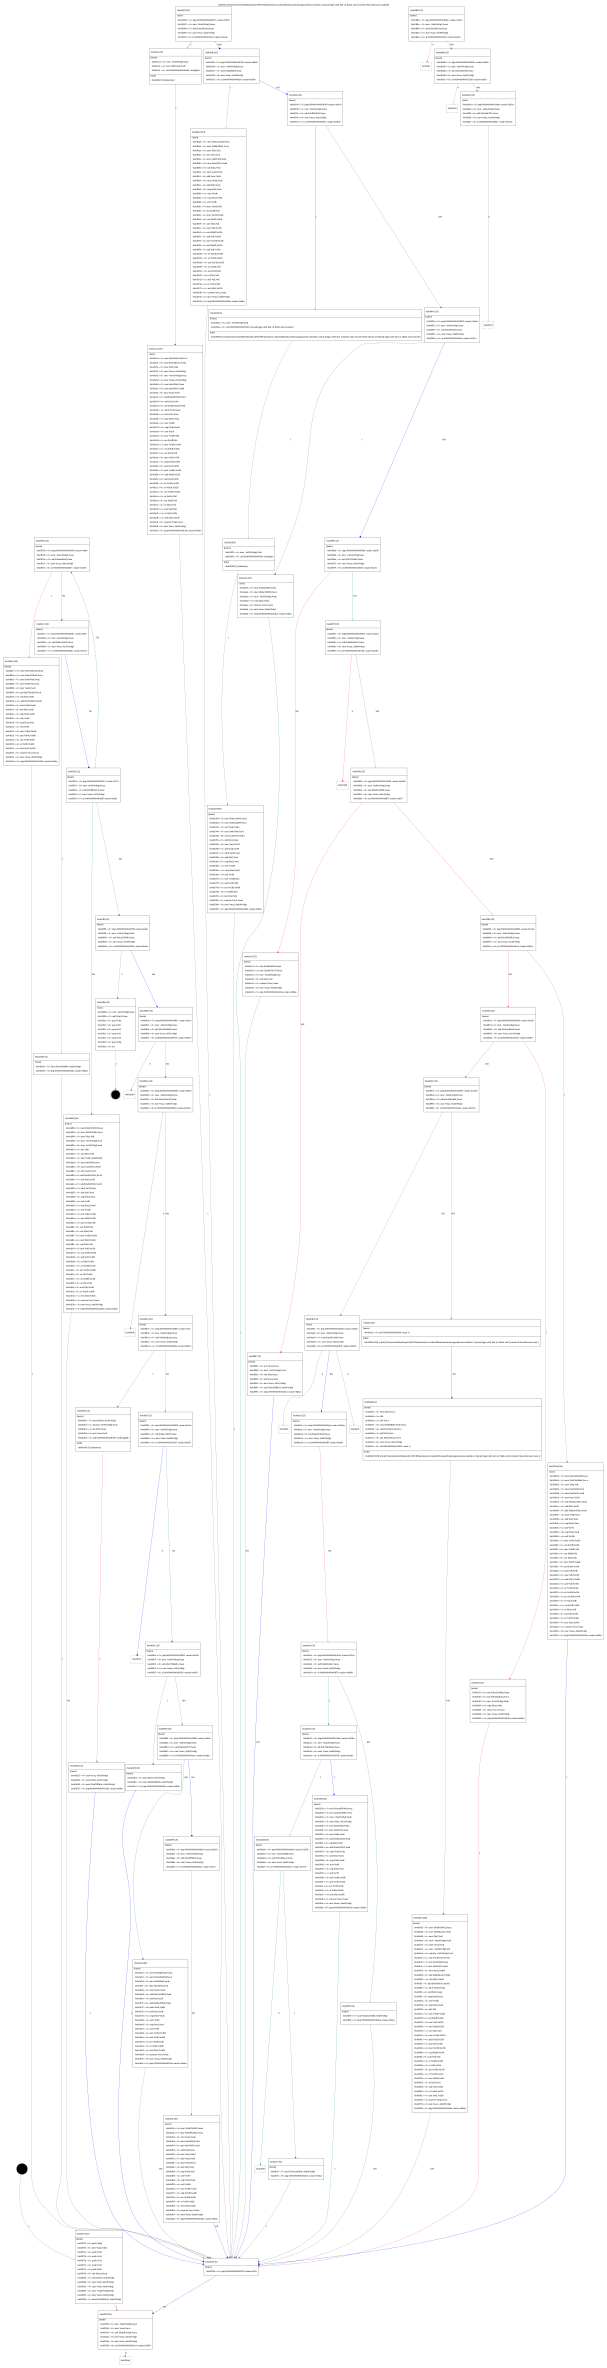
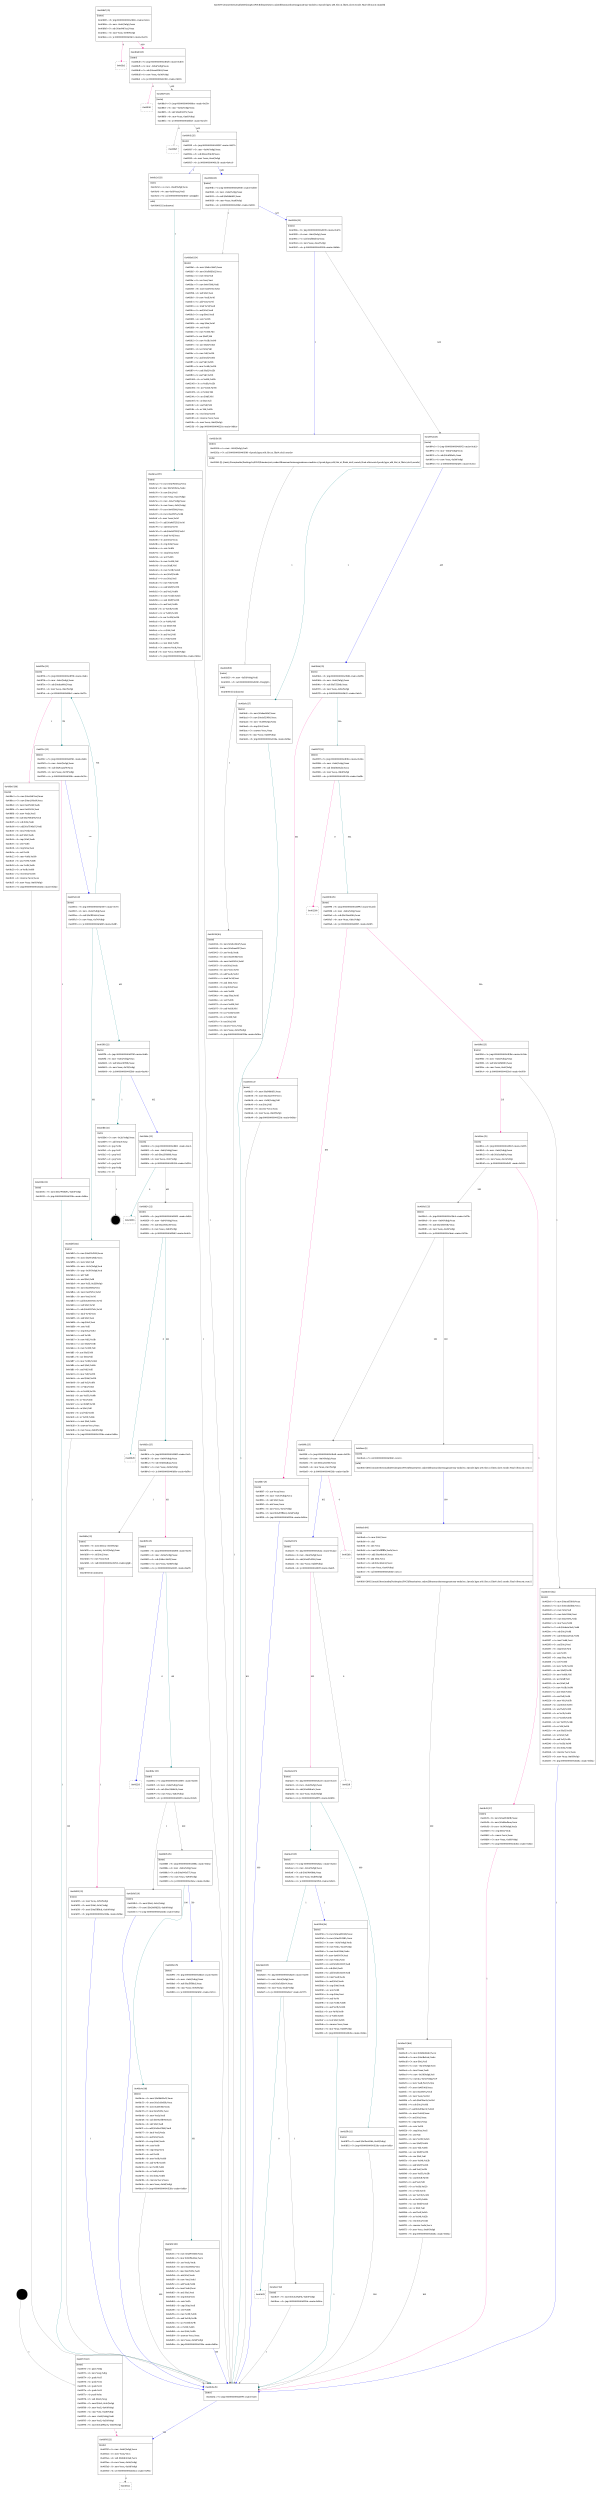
edge "0x4018e9 [25]" -> "0x401902 [25]": added, label "409"
edge "0x4019fc [25]" -> "0x4021ff": now "0x401a15 [25]" -> "0x4021ff"
